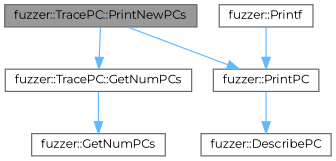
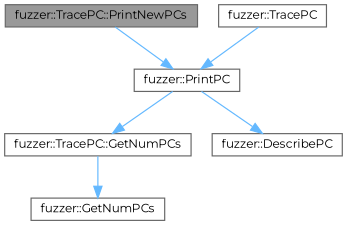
node "fuzzer::Printf": label "fuzzer::Printf" -> "fuzzer::TracePC"
edge "fuzzer::TracePC::PrintNewPCs" -> "fuzzer::TracePC::GetNumPCs": now "fuzzer::PrintPC" -> "fuzzer::TracePC::GetNumPCs"
